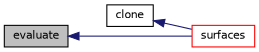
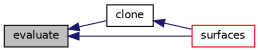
edge "clone" -> "evaluate": added
